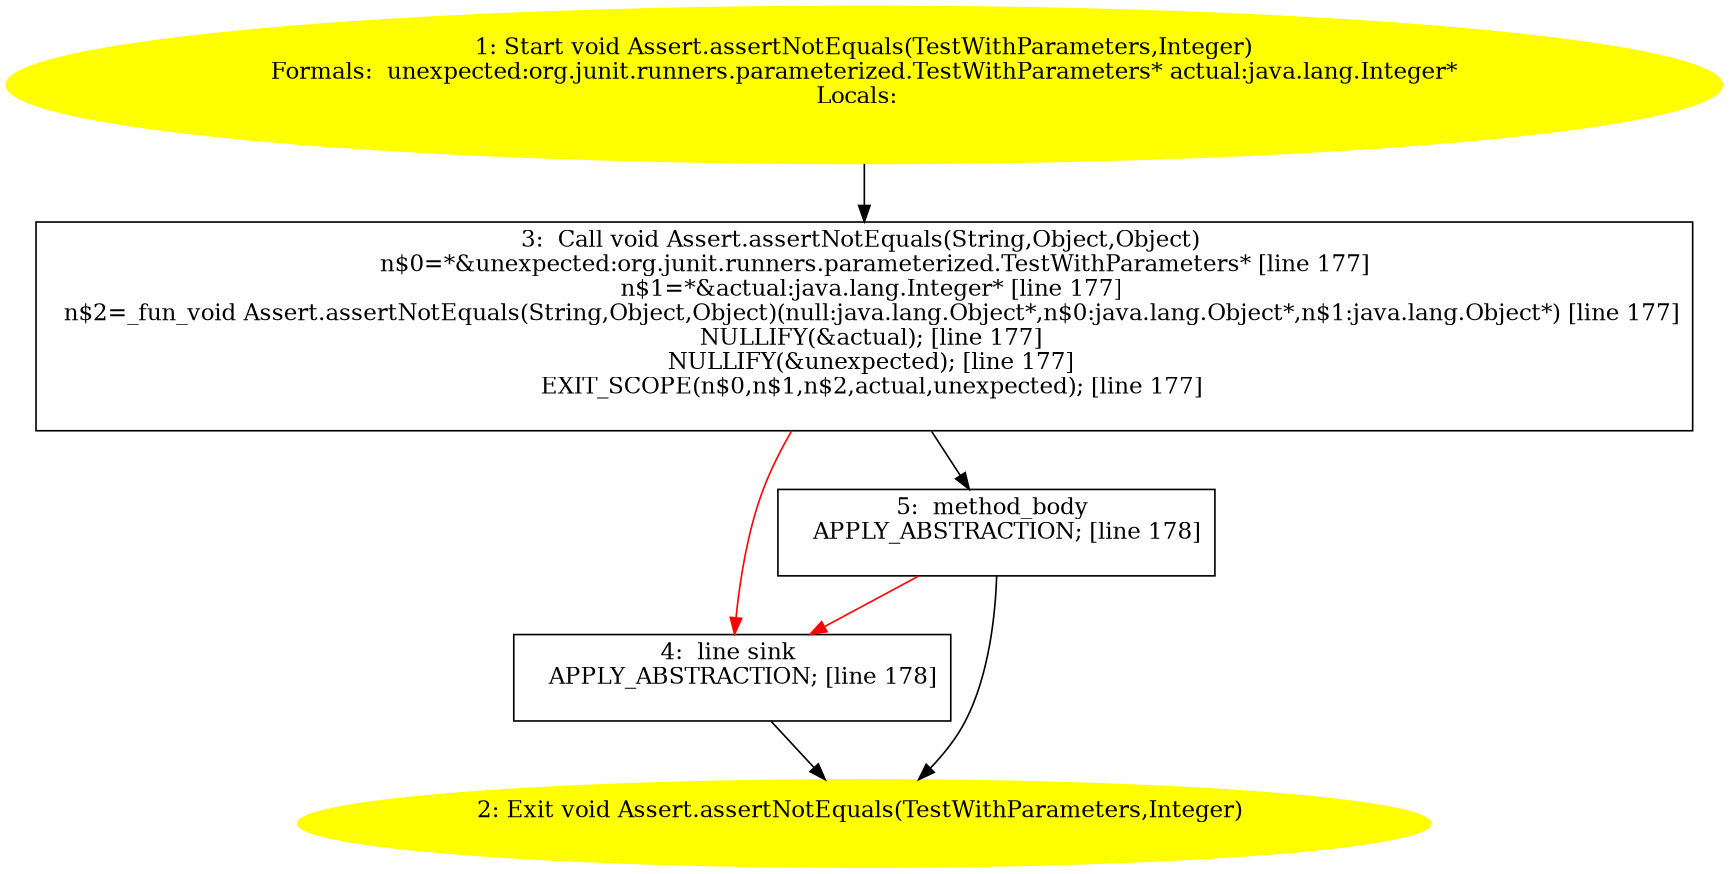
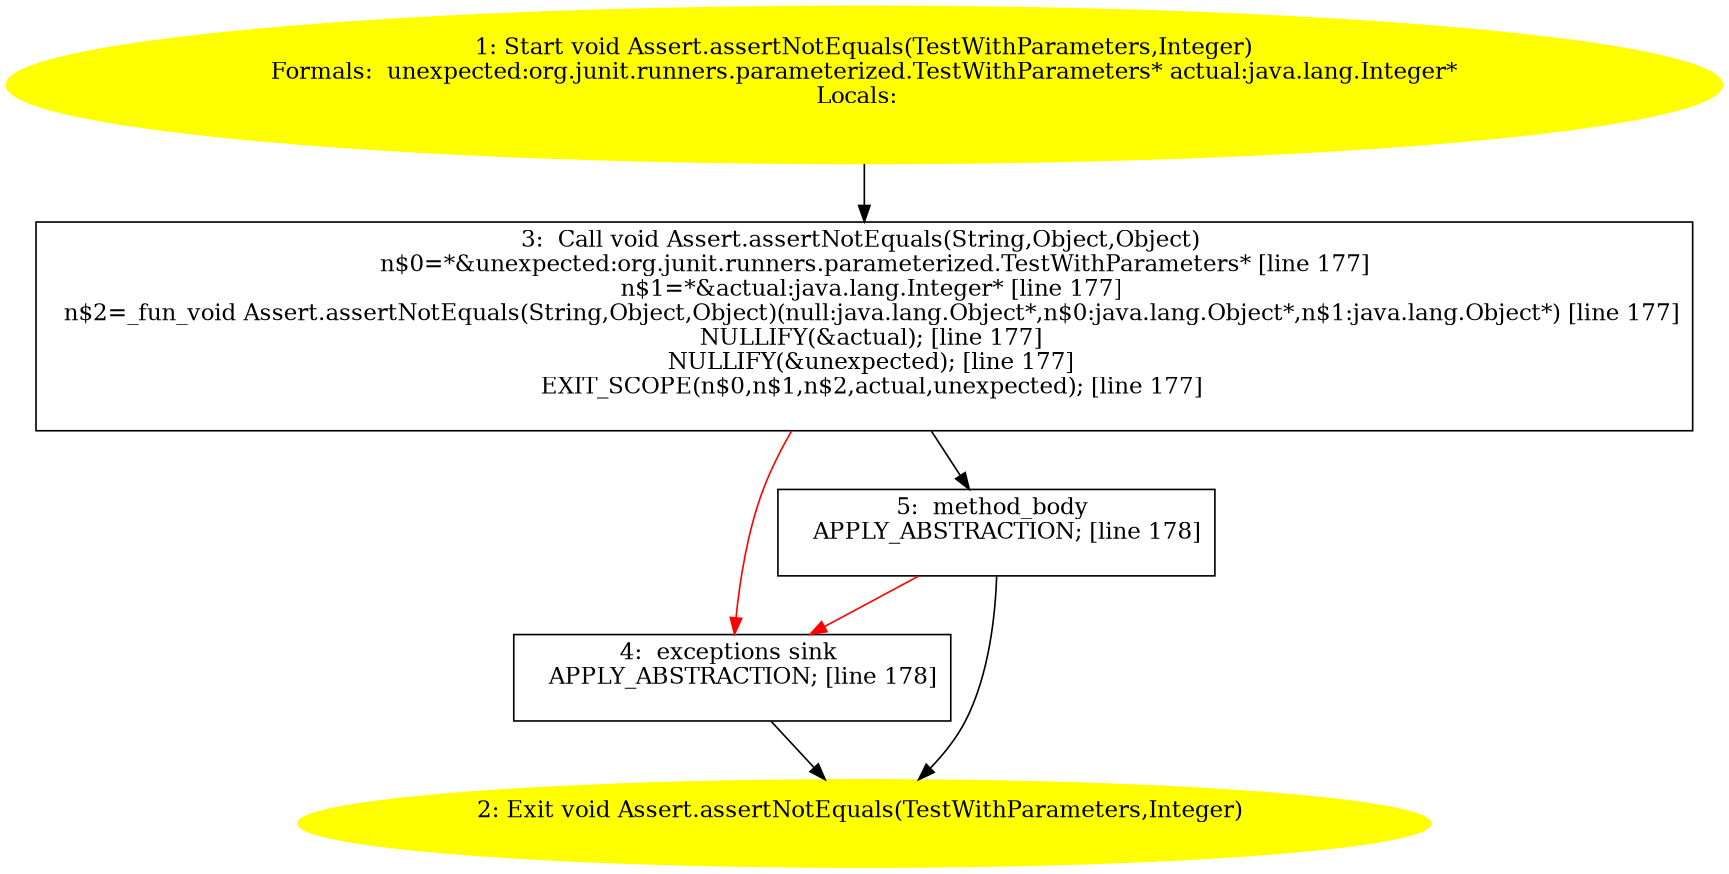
node "4:  line sink APPLY_ABSTRACTION; [line 178]": label "4:  line sink APPLY_ABSTRACTION; [line 178]" -> "4:  exceptions sink APPLY_ABSTRACTION; [line 178]"
